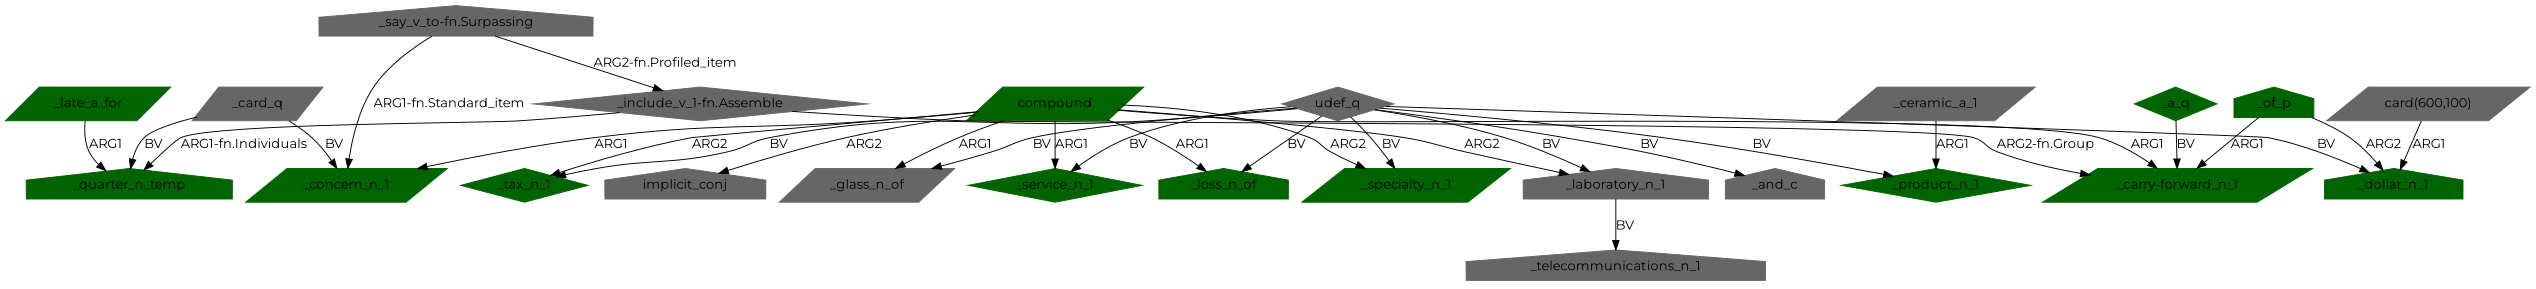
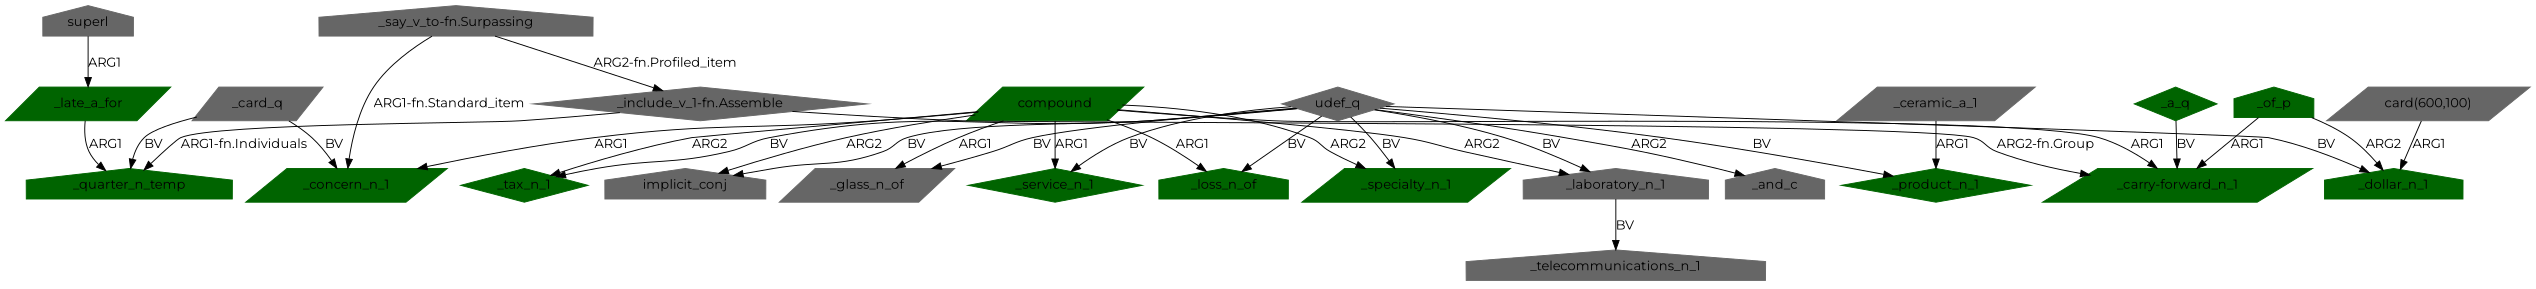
node "superl": added
edge "udef_q" -> "implicit_conj": added, label "BV"
edge "udef_q" -> "_and_c": label "BV" -> "ARG2"
